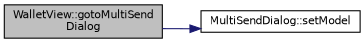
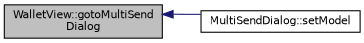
edge "WalletView::gotoMultiSend Dialog" -> "MultiSendDialog::setModel": reversed
